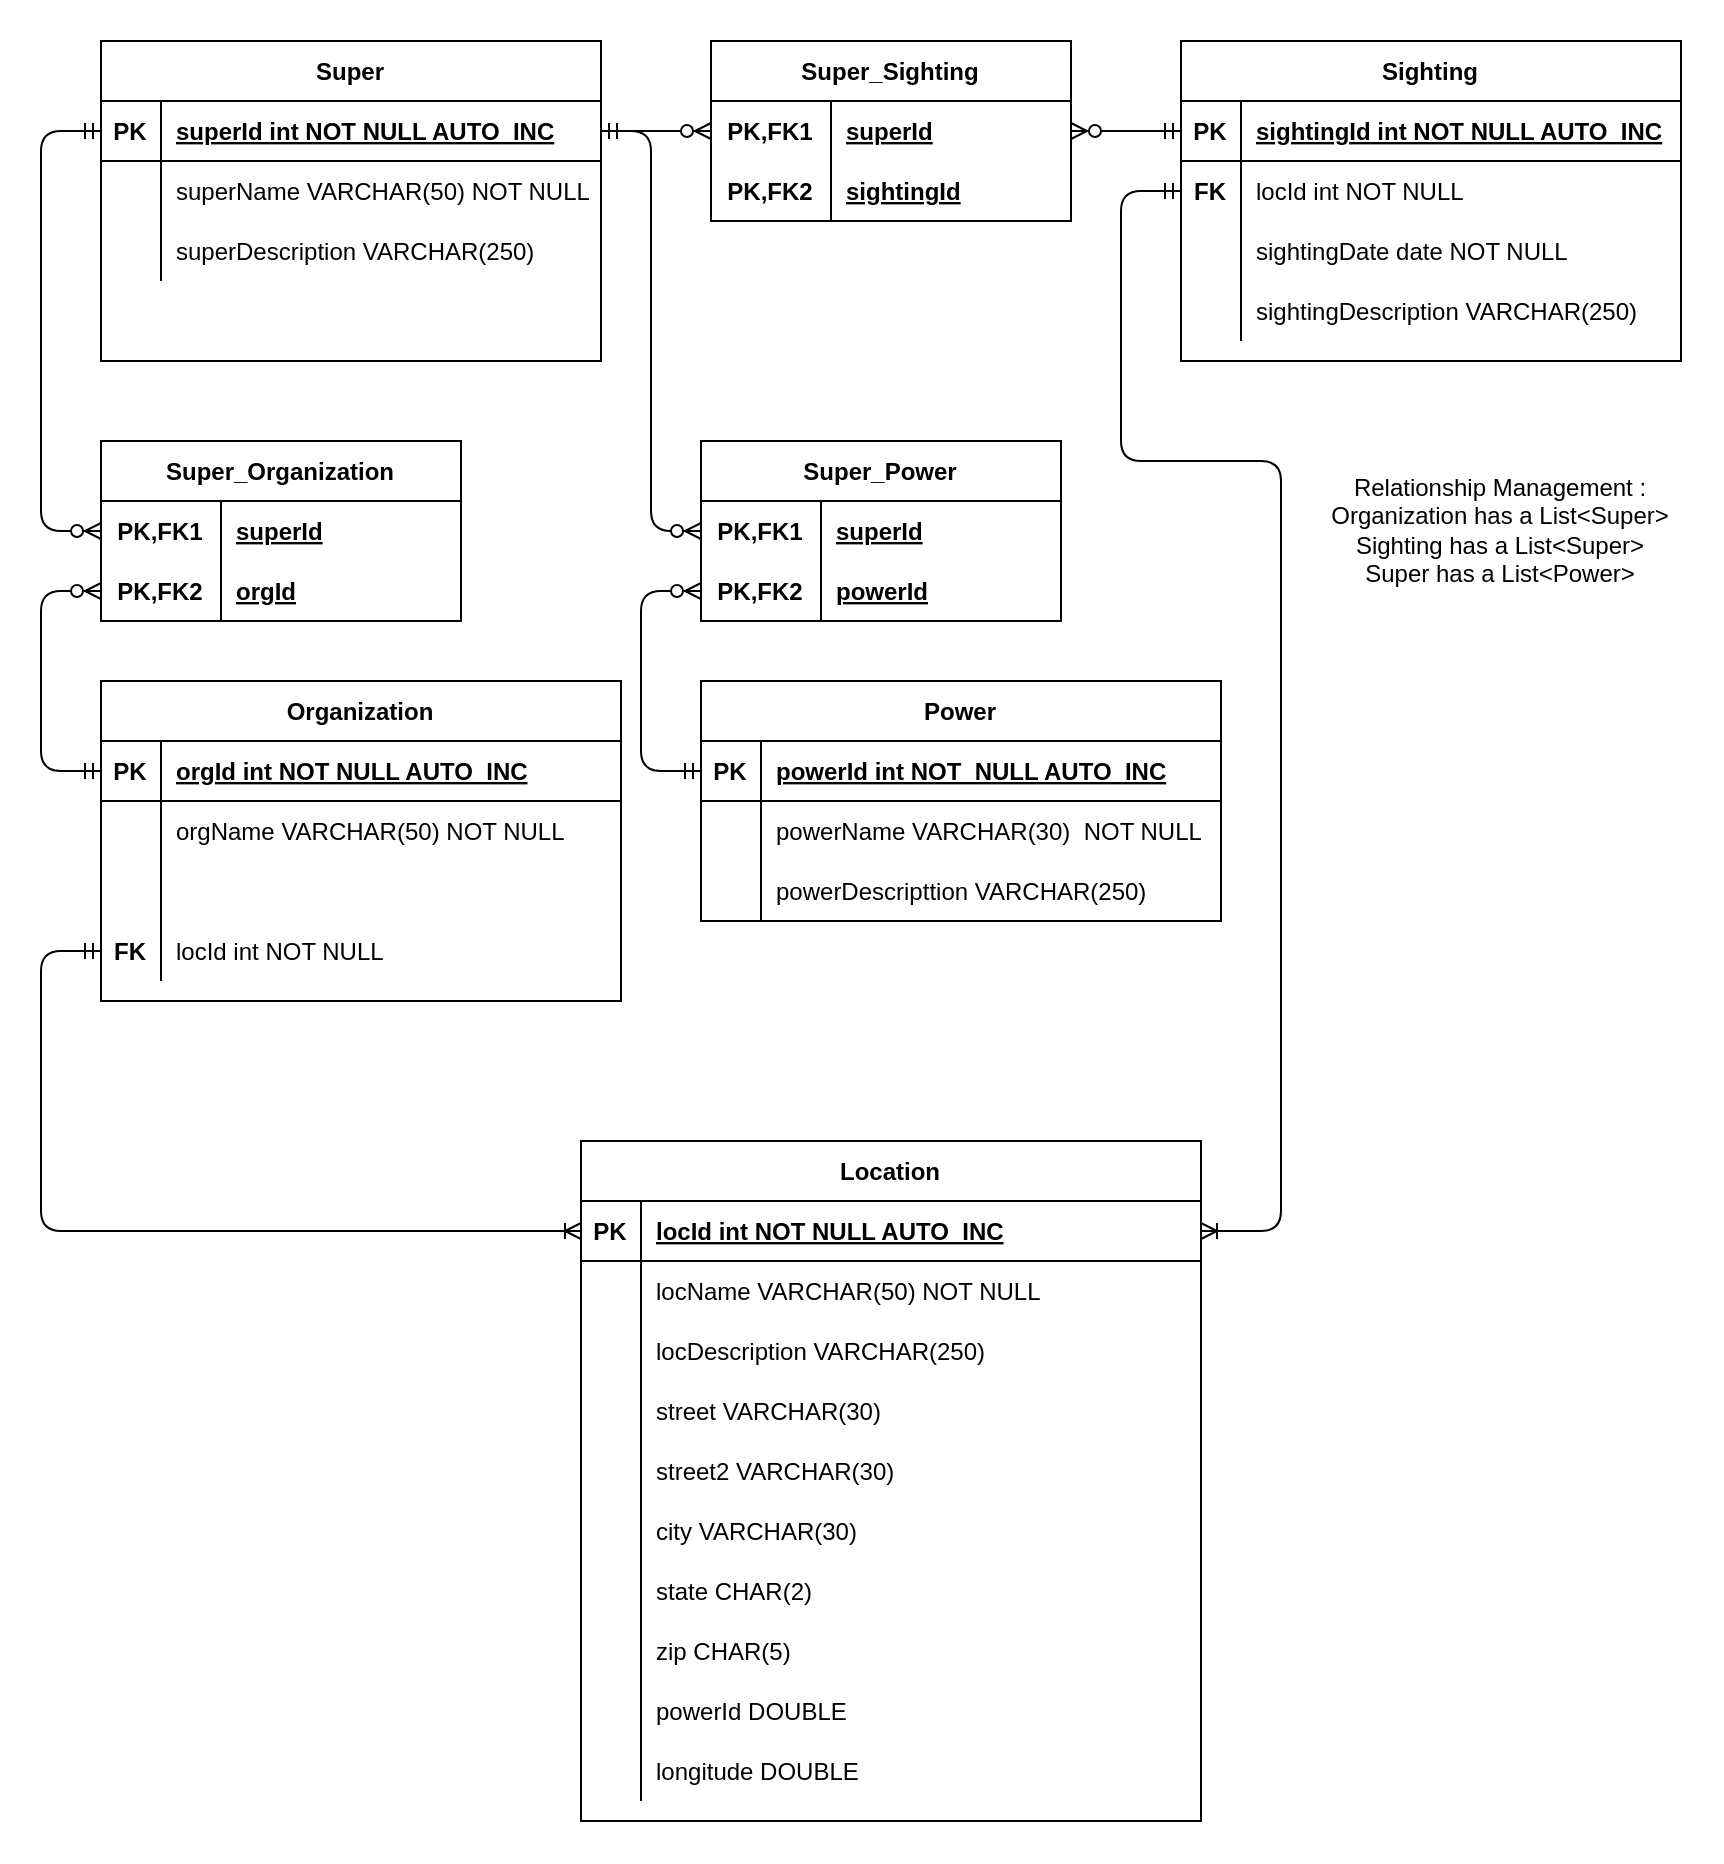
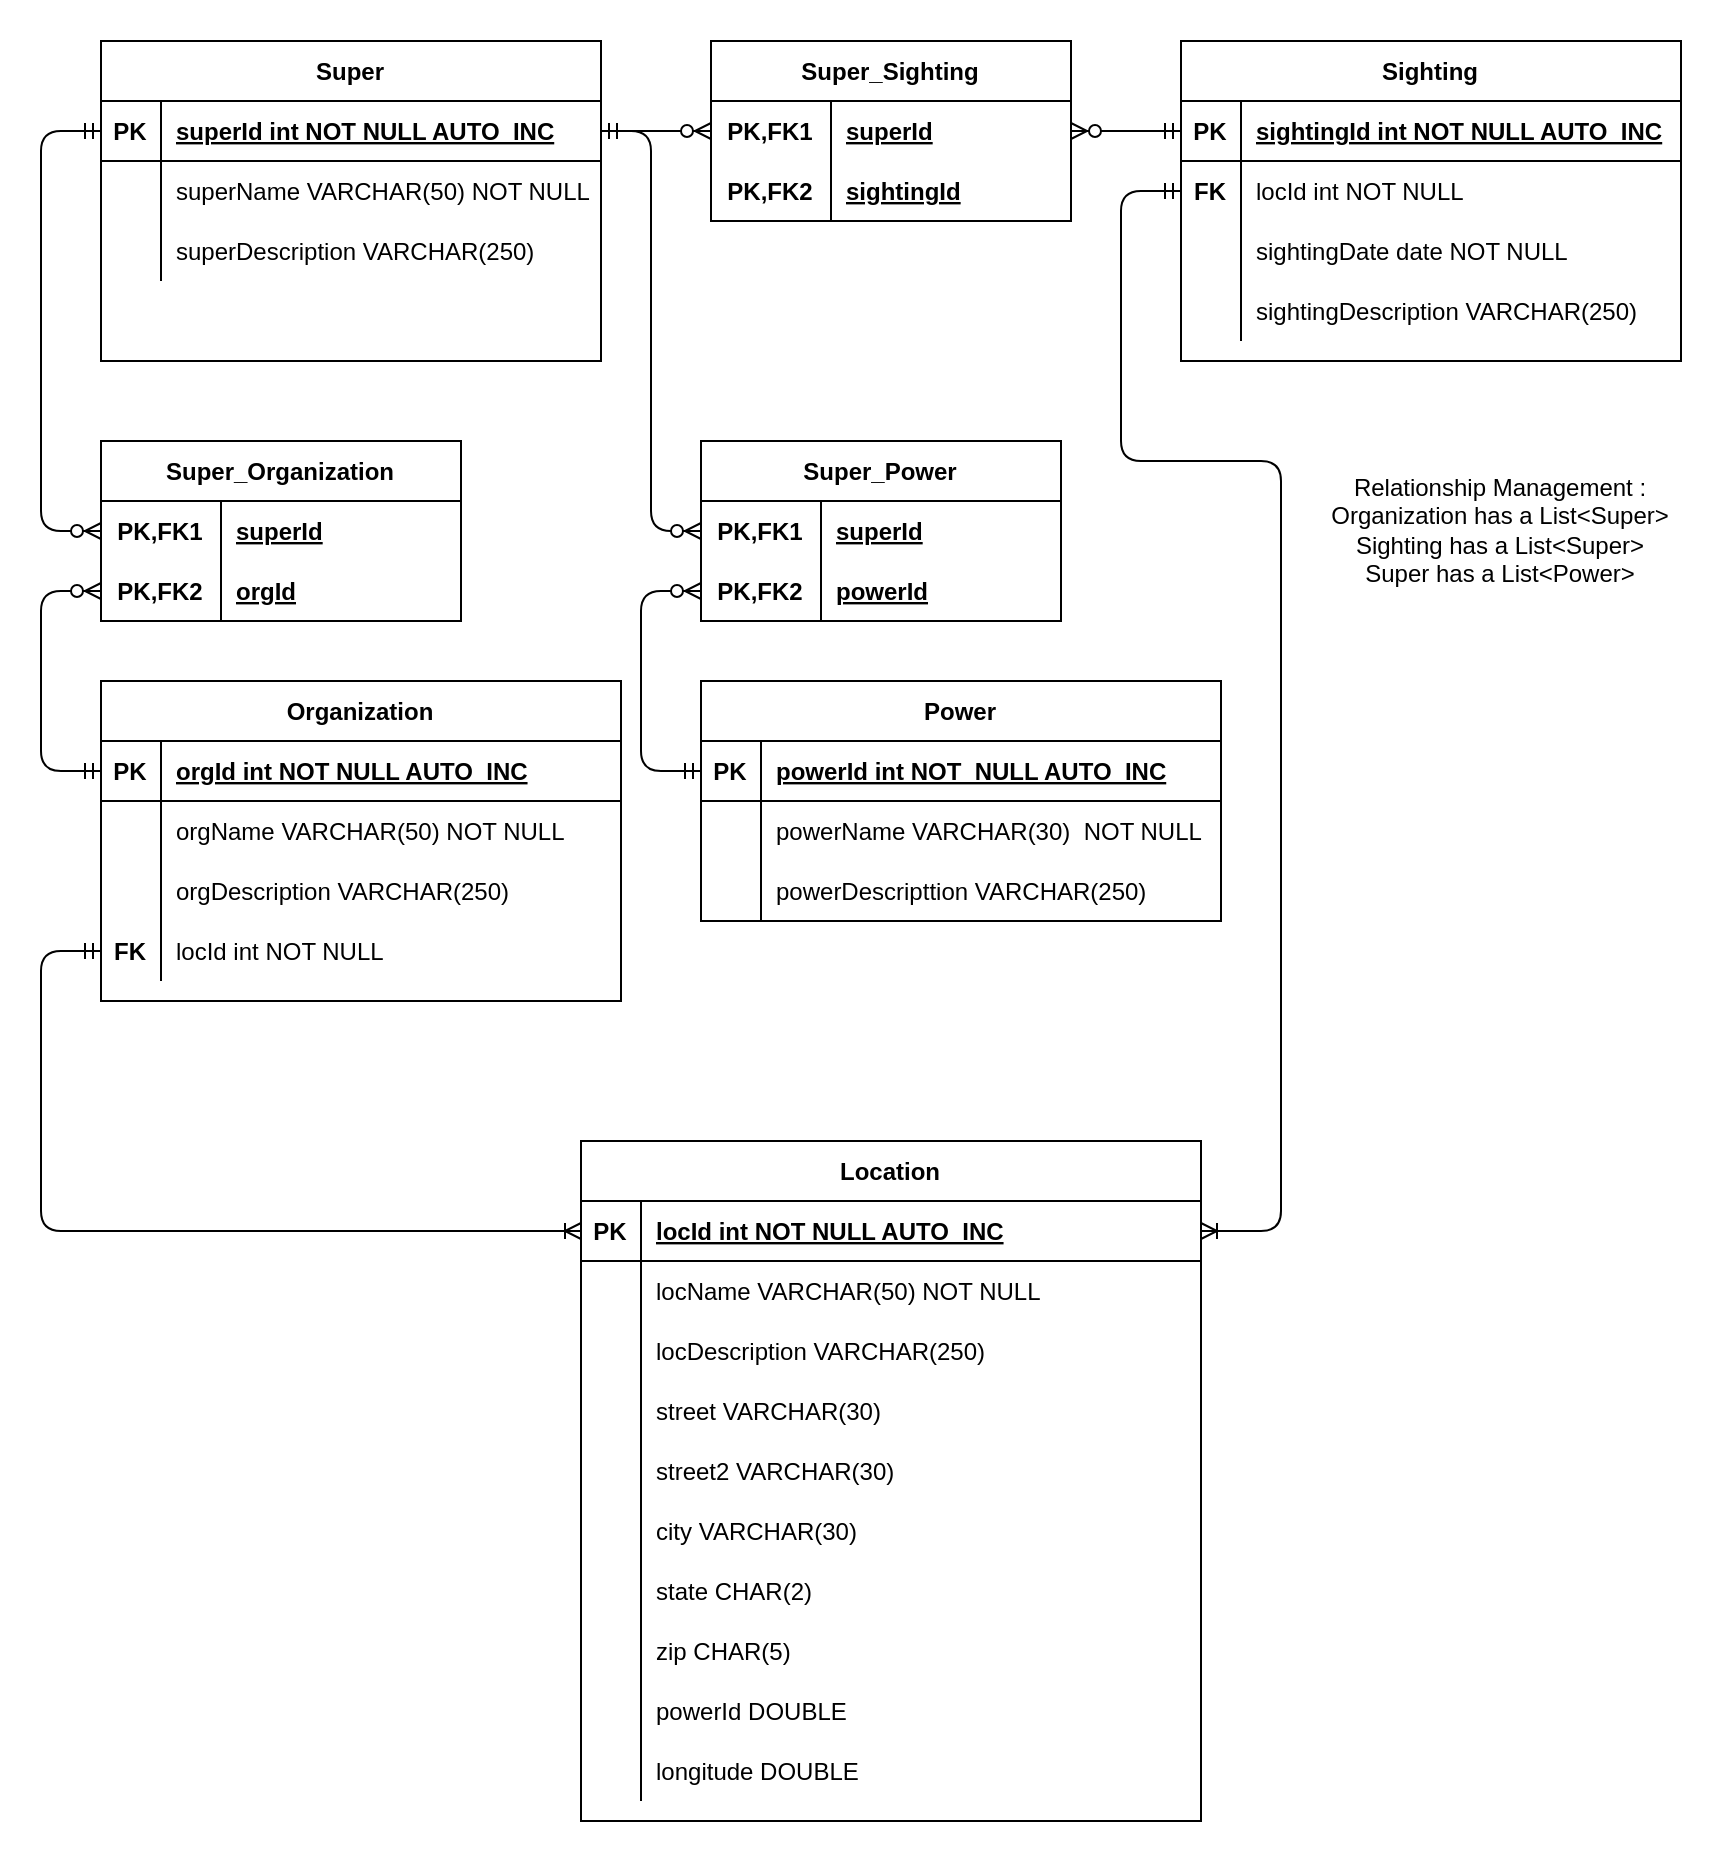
node "orgDescription VARCHAR(250)": added
